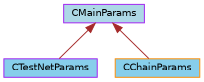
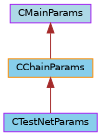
edge "CTestNetParams" -> "CMainParams": now "CTestNetParams" -> "CChainParams"
